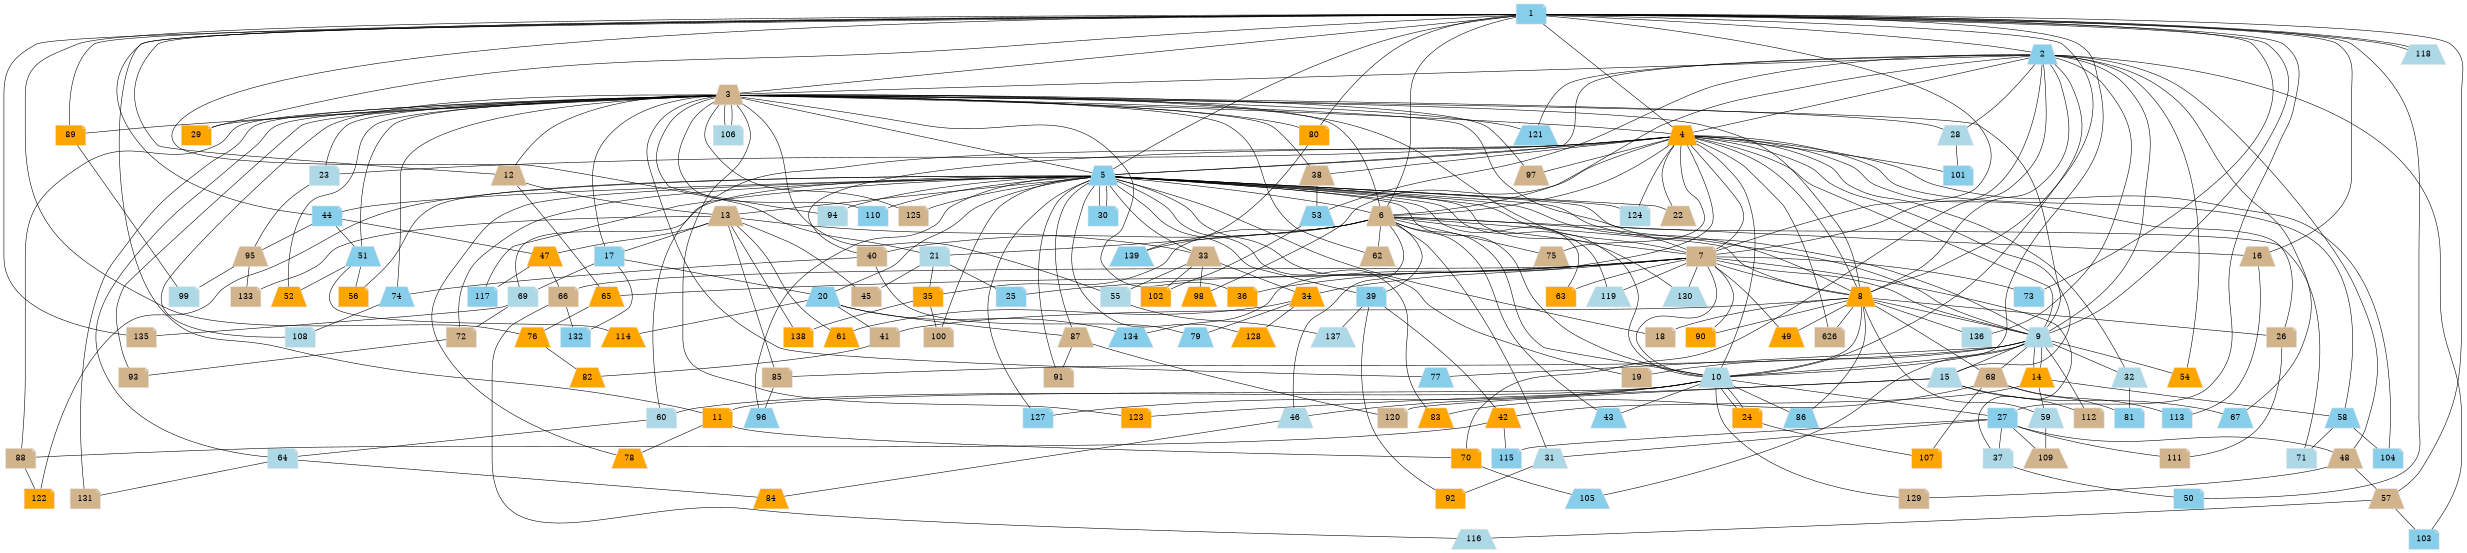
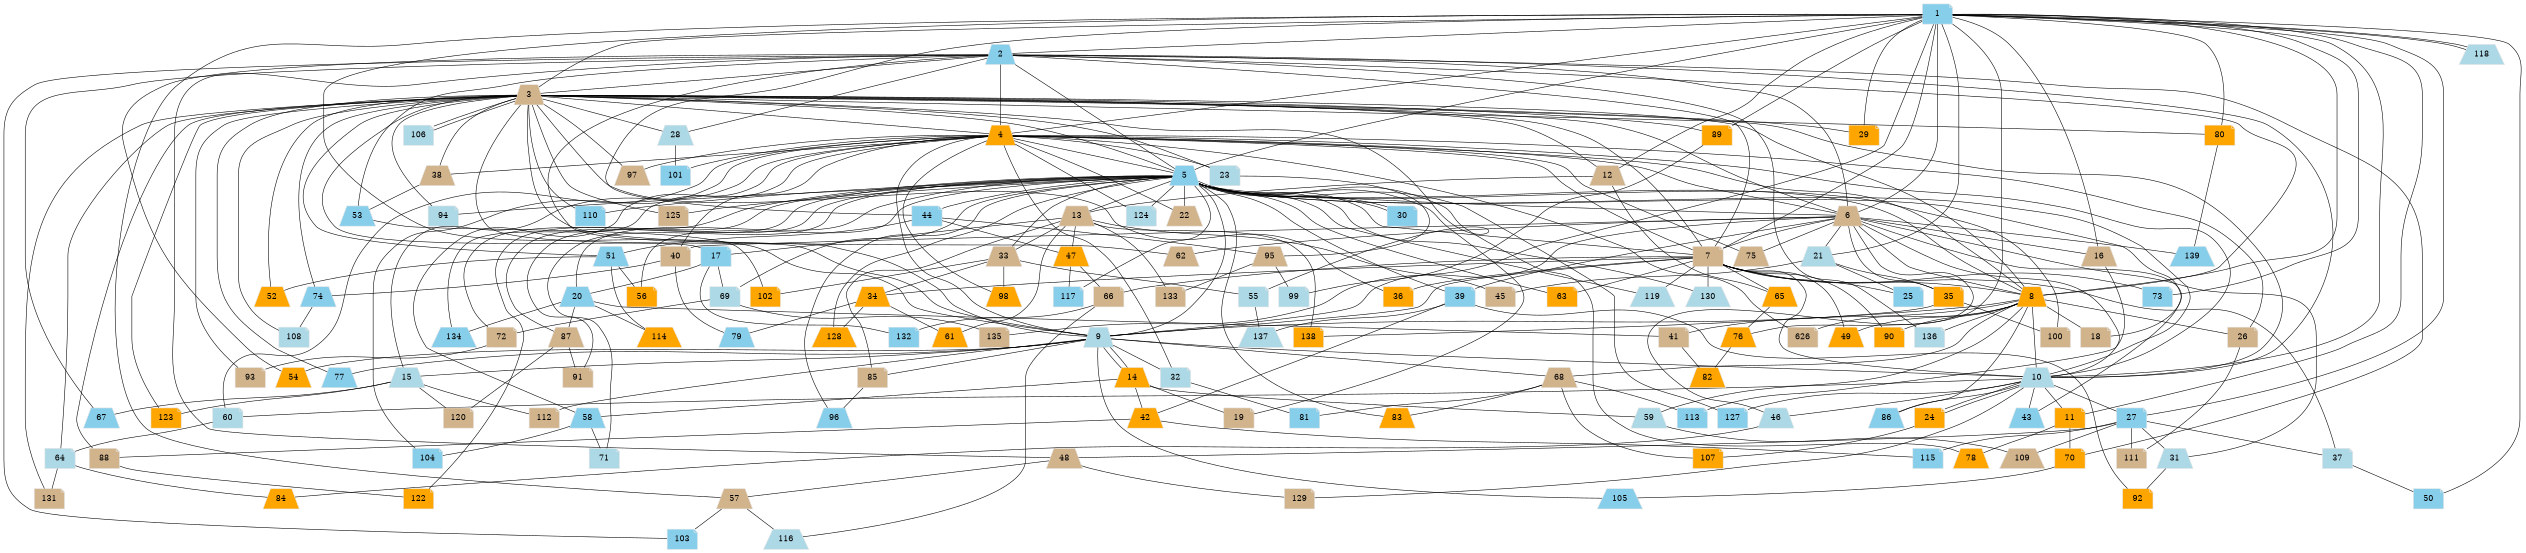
node "121": removed
node "21": shape note -> trapezium
edge "9" -- "19": now "14" -- "19"
node "32": shape trapezium -> note
